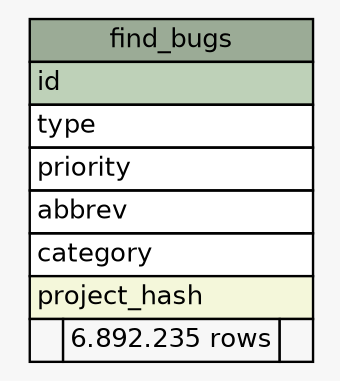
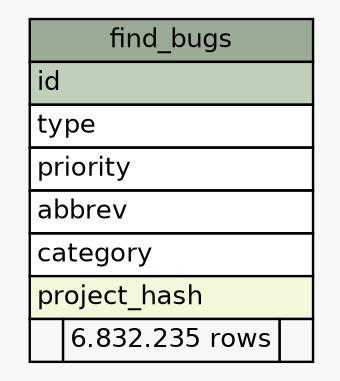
node "find_bugs": text "6.892.235 rows" -> "6.832.235 rows"
